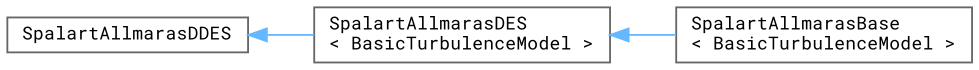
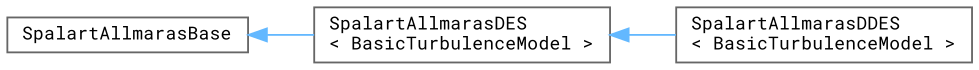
node "SpalartAllmarasDDES": label "SpalartAllmarasDDES" -> "SpalartAllmarasBase"
node "SpalartAllmarasBase < BasicTurbulenceModel >": label "SpalartAllmarasBase < BasicTurbulenceModel >" -> "SpalartAllmarasDDES < BasicTurbulenceModel >"
